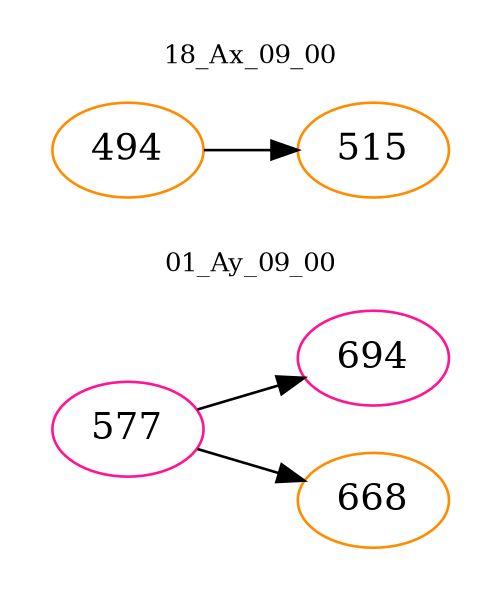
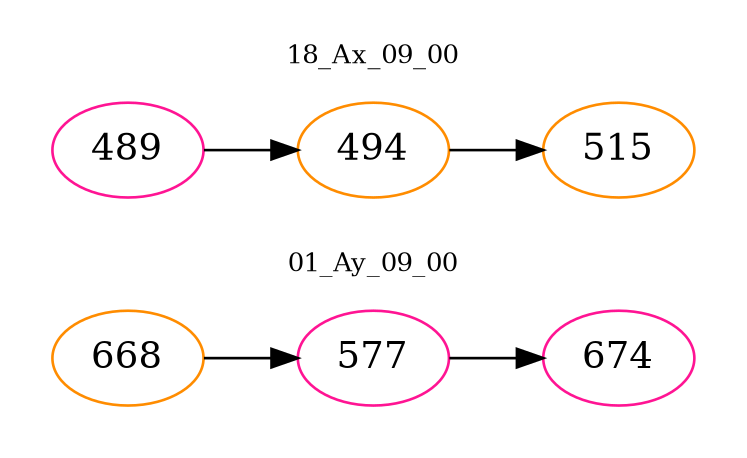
node "489": added
node "694": label "694" -> "674"
edge "577" -> "668": reversed
